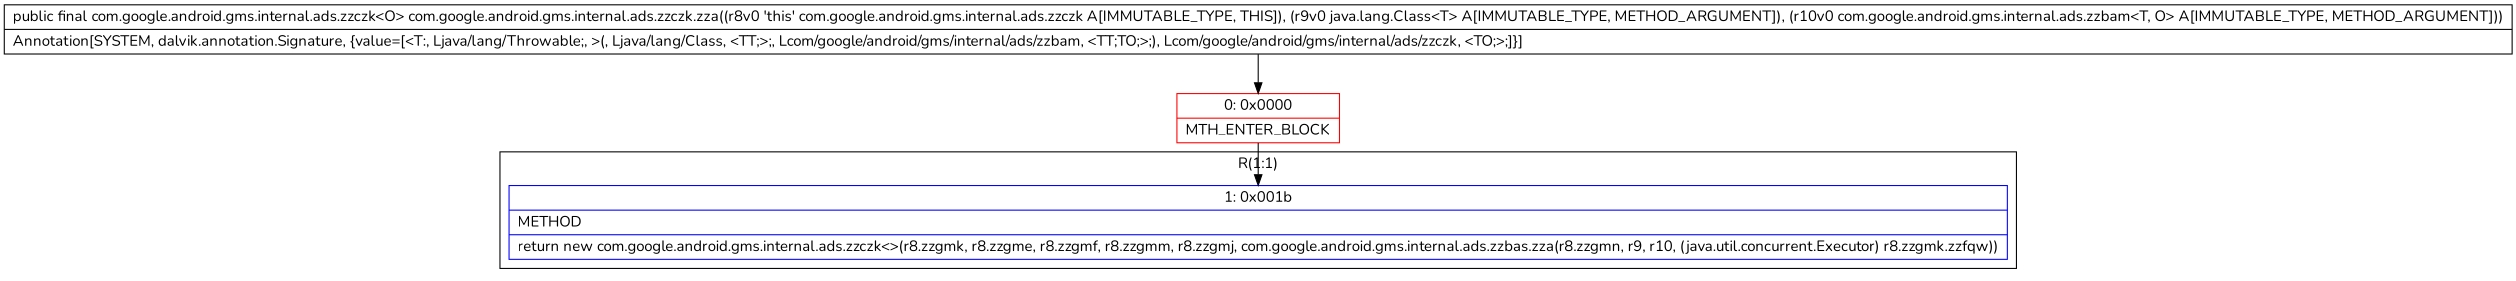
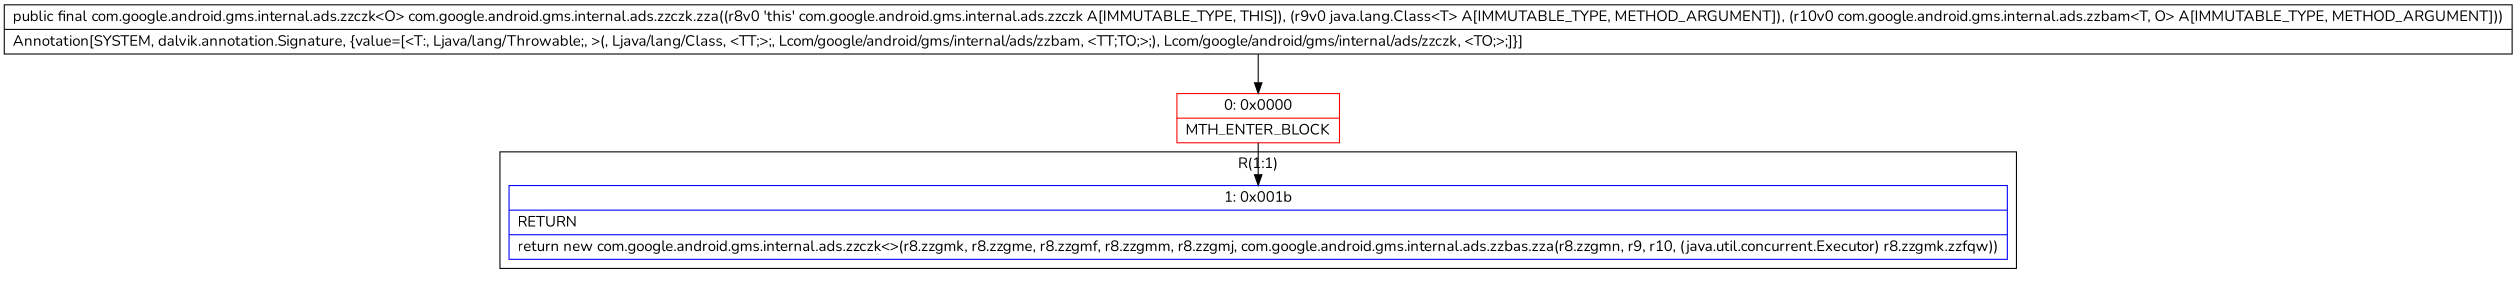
node "1: 0x001b": text "METHOD" -> "RETURN"
